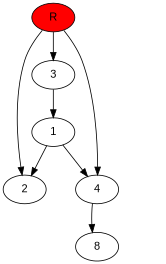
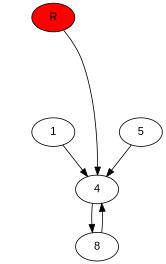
node "3": removed
node "5": added
node "2": removed
edge "8" -> "4": added
